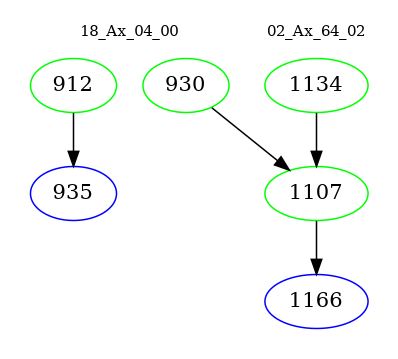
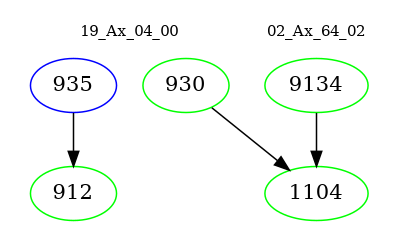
cluster "18_Ax_04_00": label "18_Ax_04_00" -> "19_Ax_04_00"
node "1134": label "1134" -> "9134"
edge "912" -> "935": reversed
node "1107": label "1107" -> "1104"
node "1166": removed
